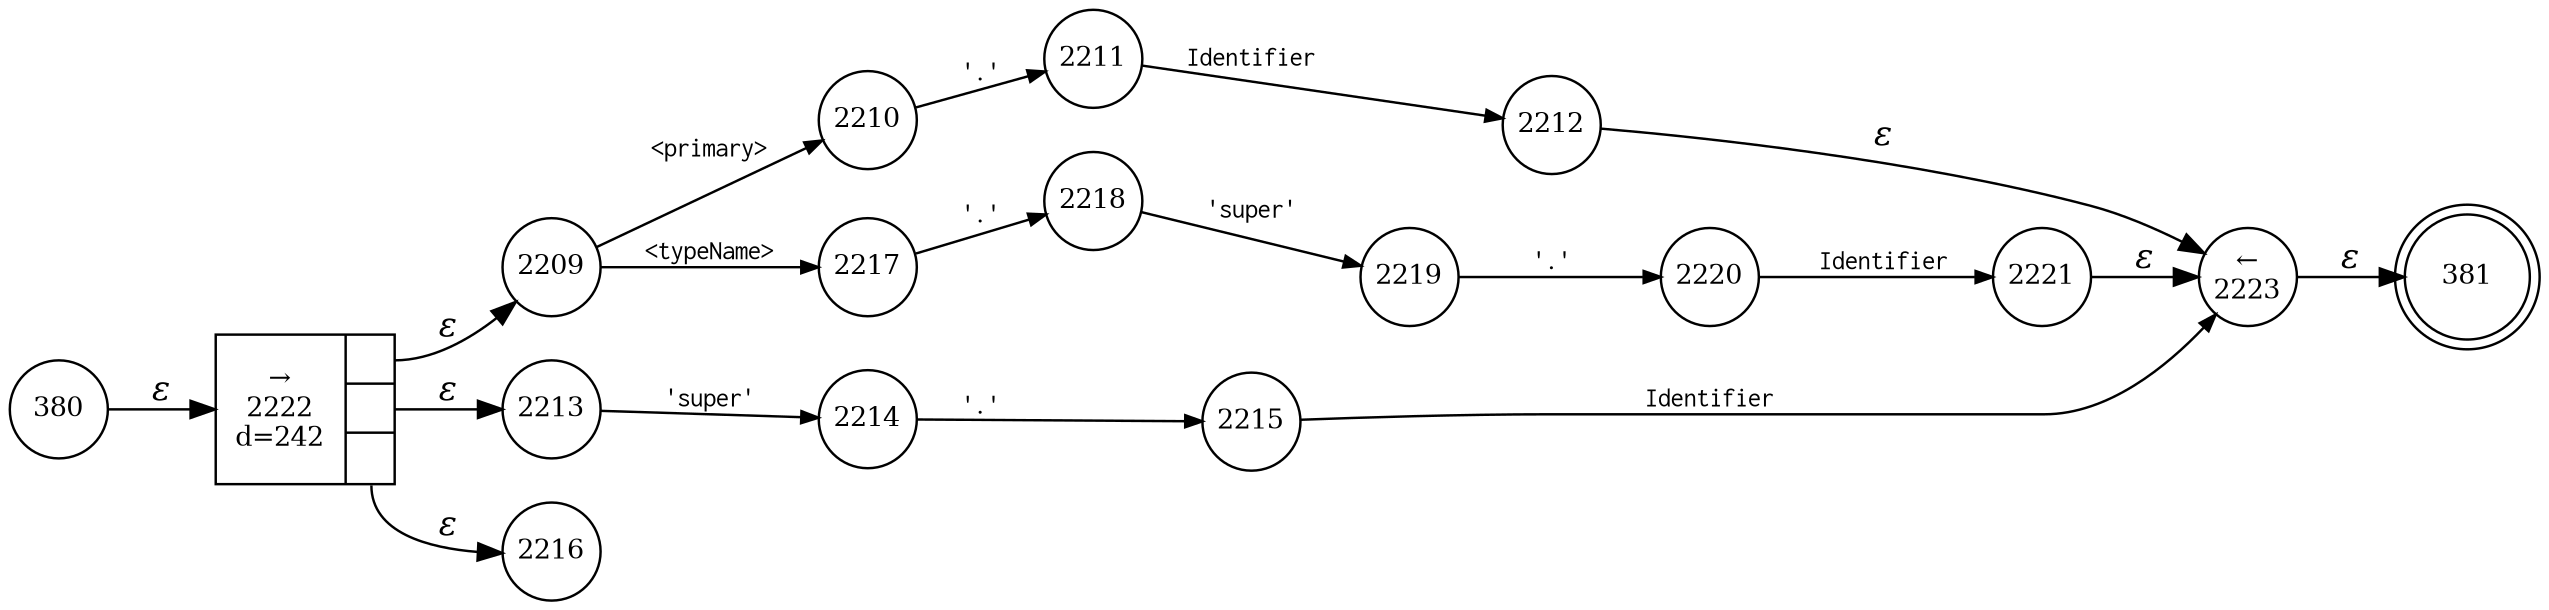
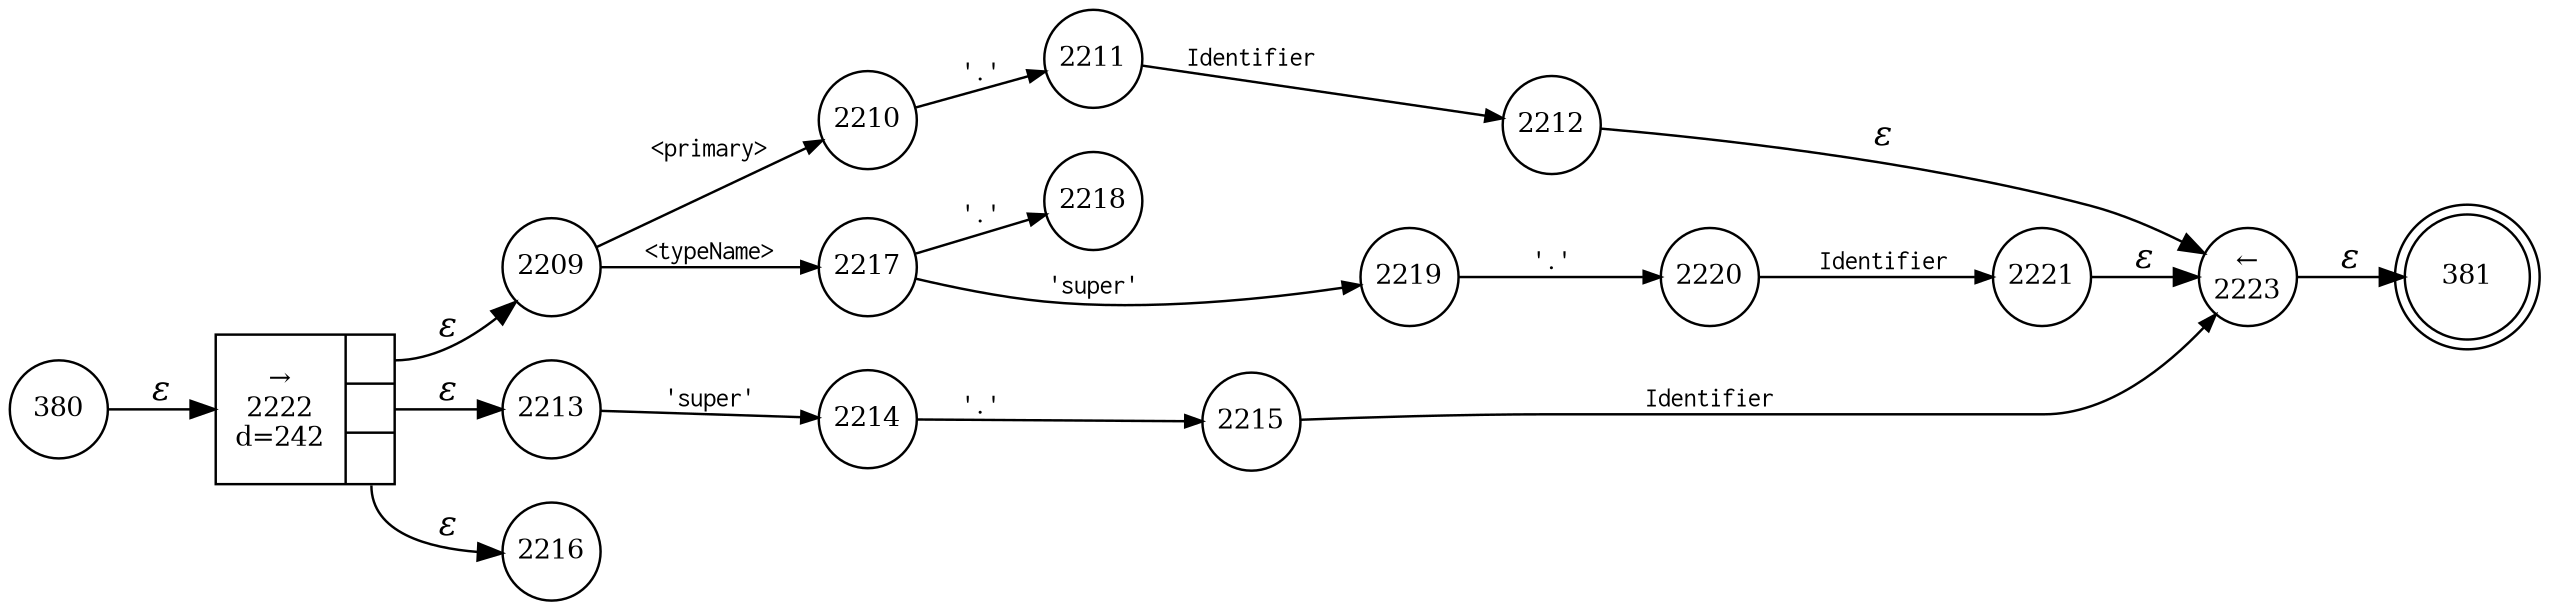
edge "2218" -> "2219": now "2217" -> "2219"
